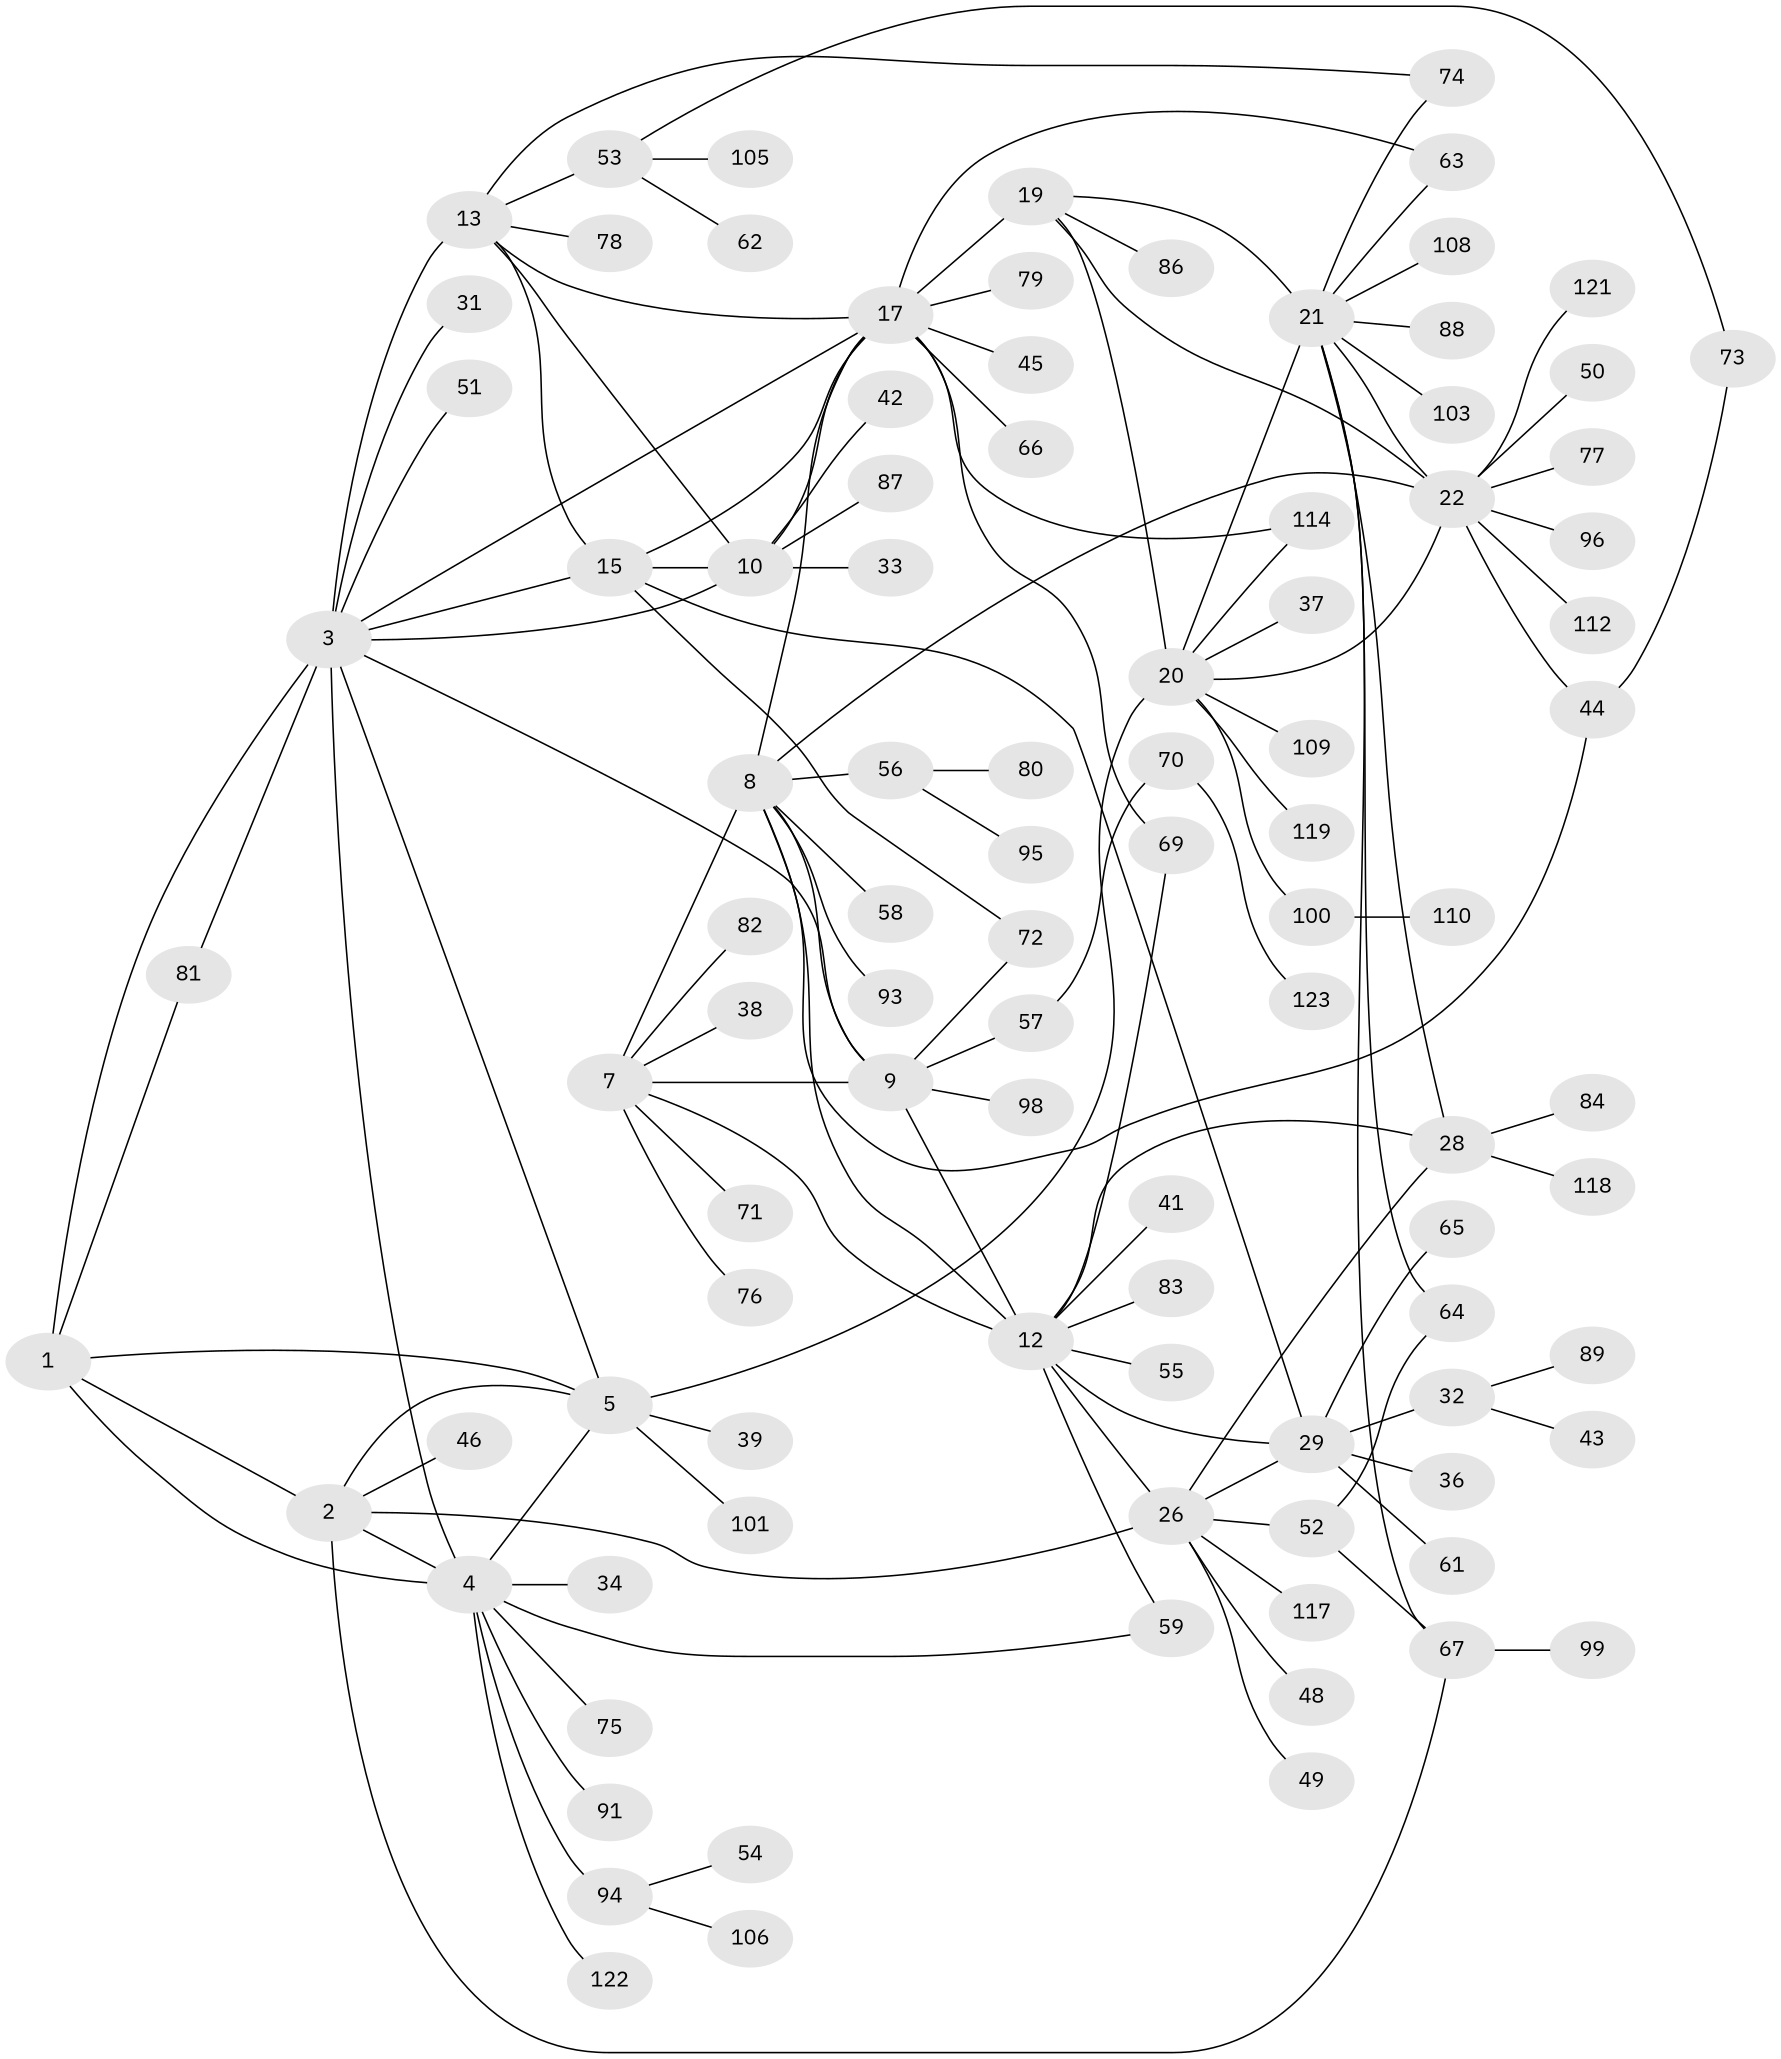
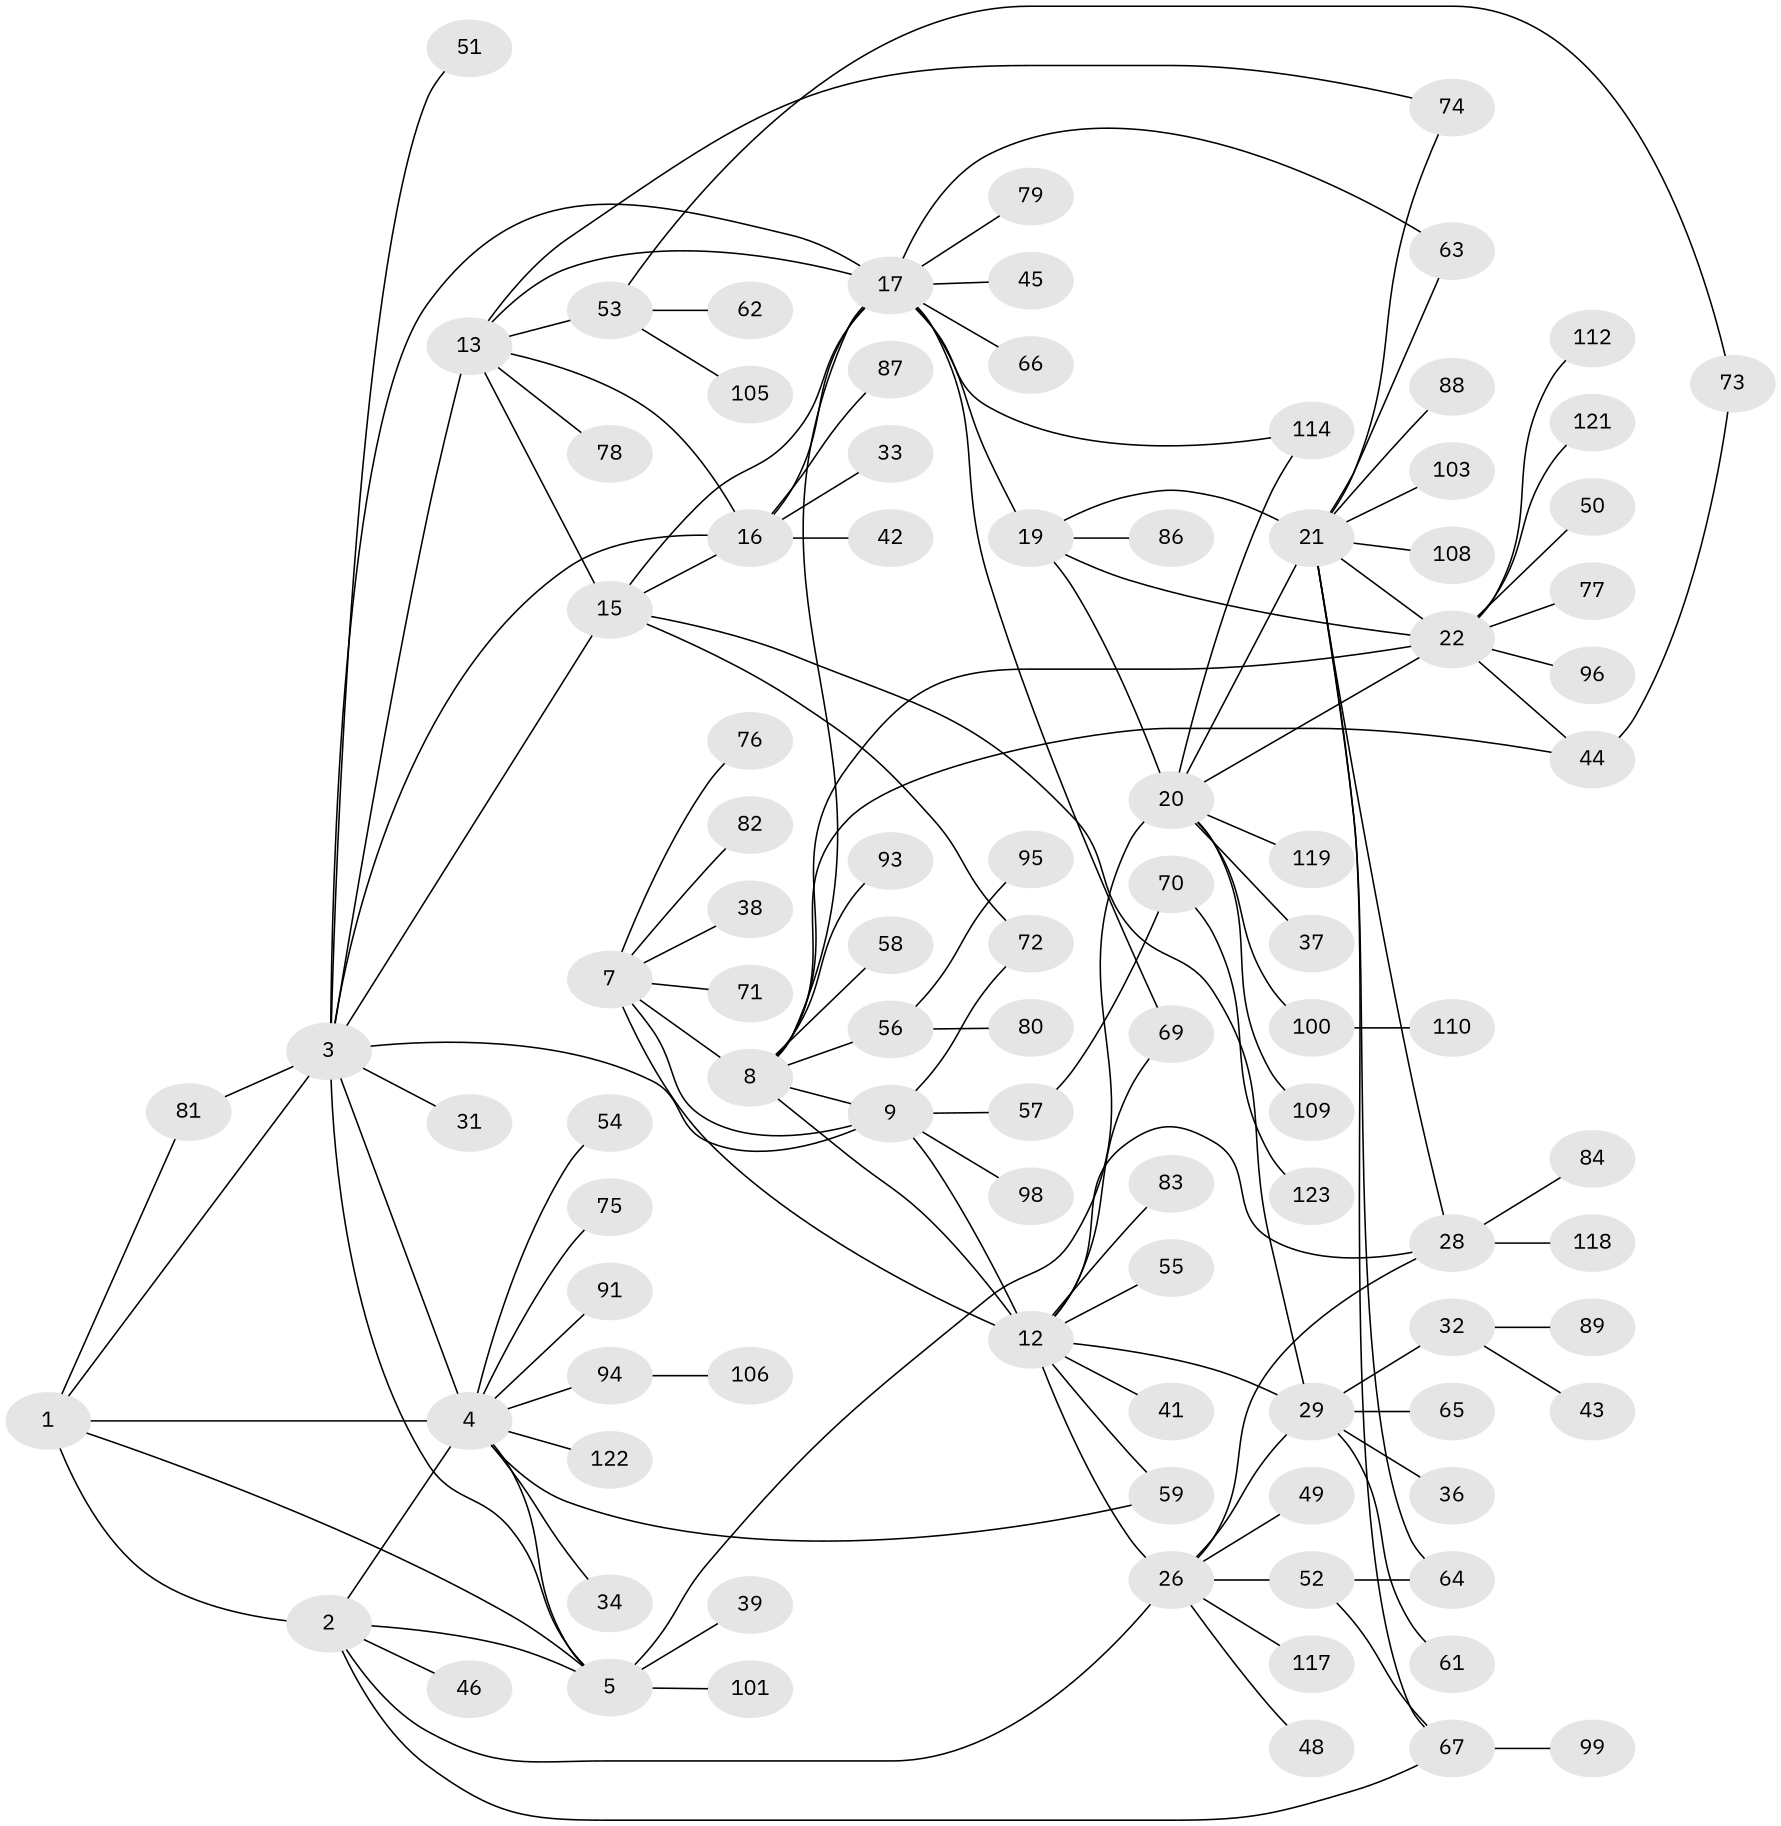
node "10": label "10" -> "16"
edge "54" -- "94": now "54" -- "4"
